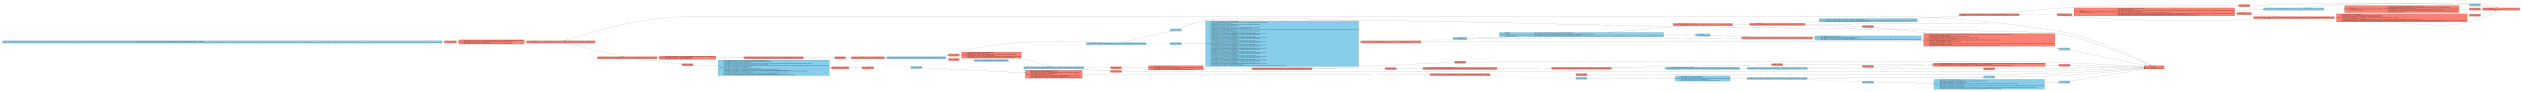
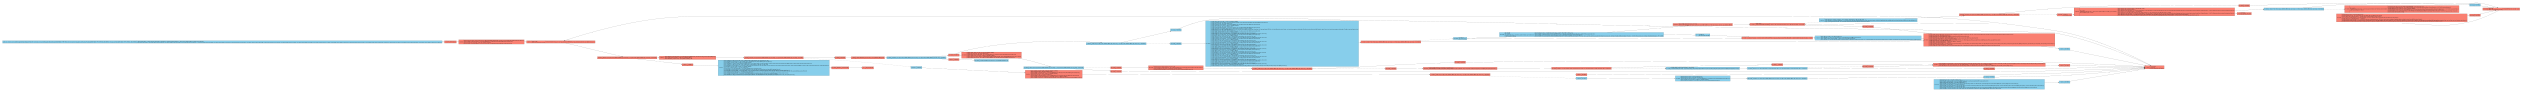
node "28: 0x018d": removed
node "32: 0x0173": removed
node "65: 0x0044": removed
